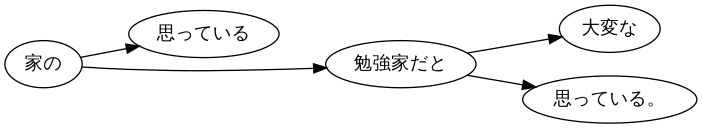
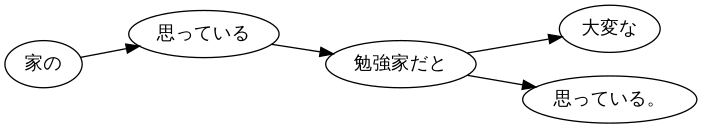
edge "家の" -> "勉強家だと": now "思っている" -> "勉強家だと"
